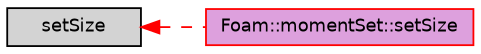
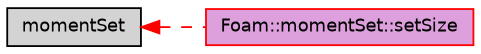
node "setSize": label "setSize" -> "momentSet"
